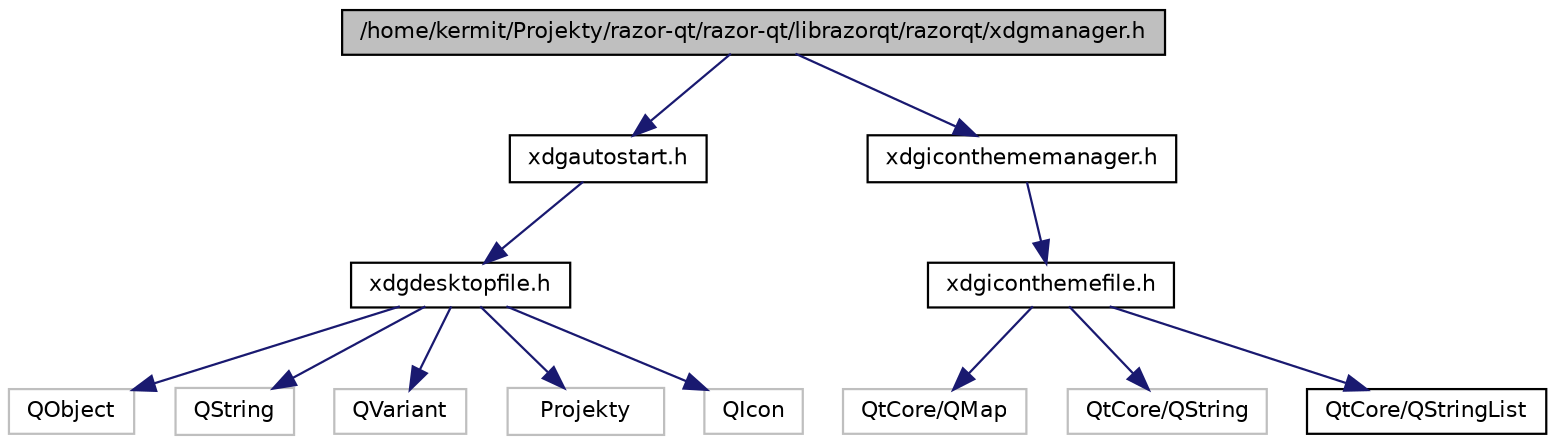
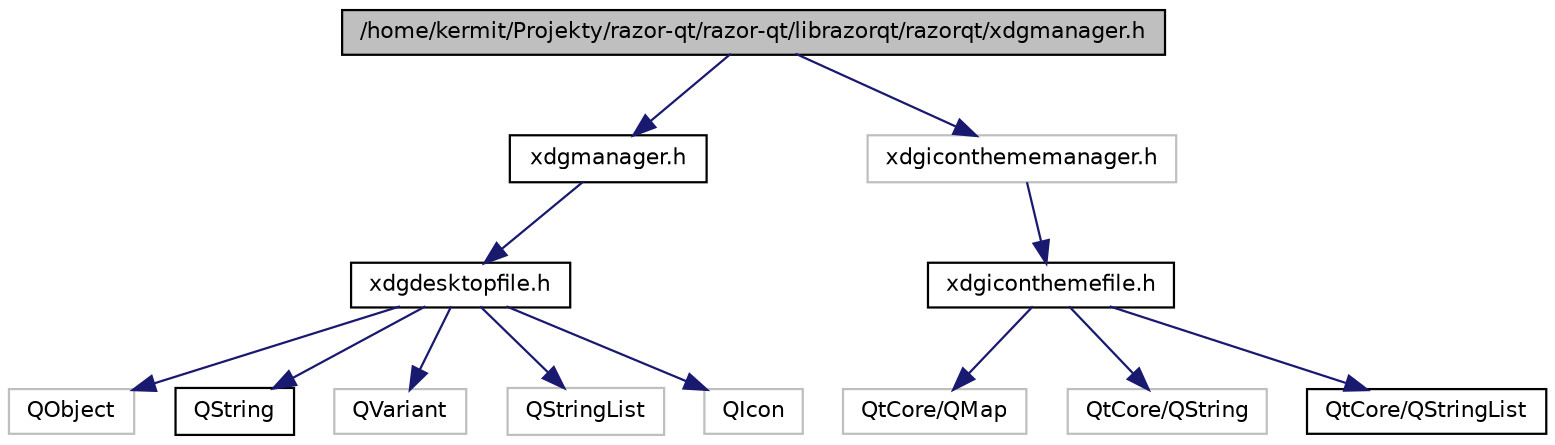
node "xdgautostart.h": label "xdgautostart.h" -> "xdgmanager.h"
node "xdgiconthememanager.h": color black -> grey75
node "QString": color grey75 -> black
node "Projekty": label "Projekty" -> "QStringList"
